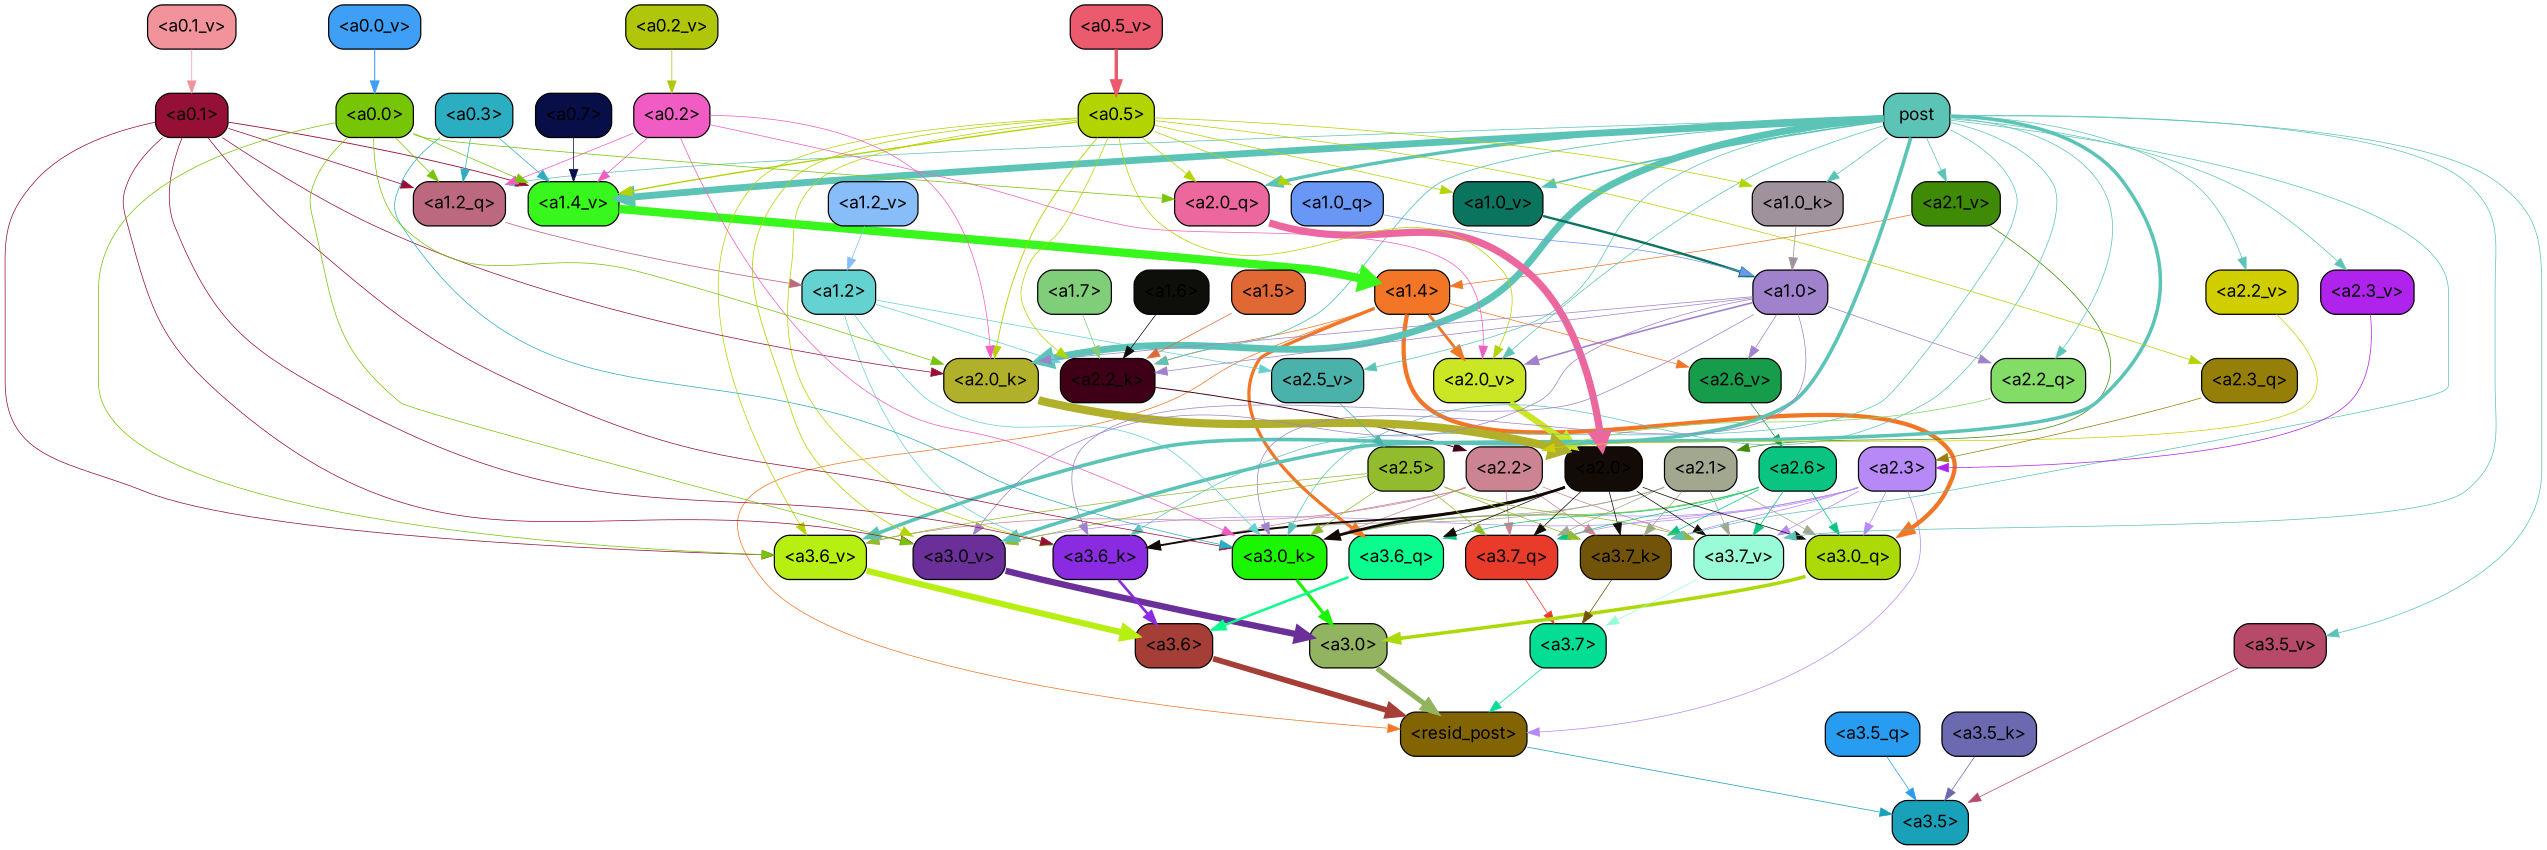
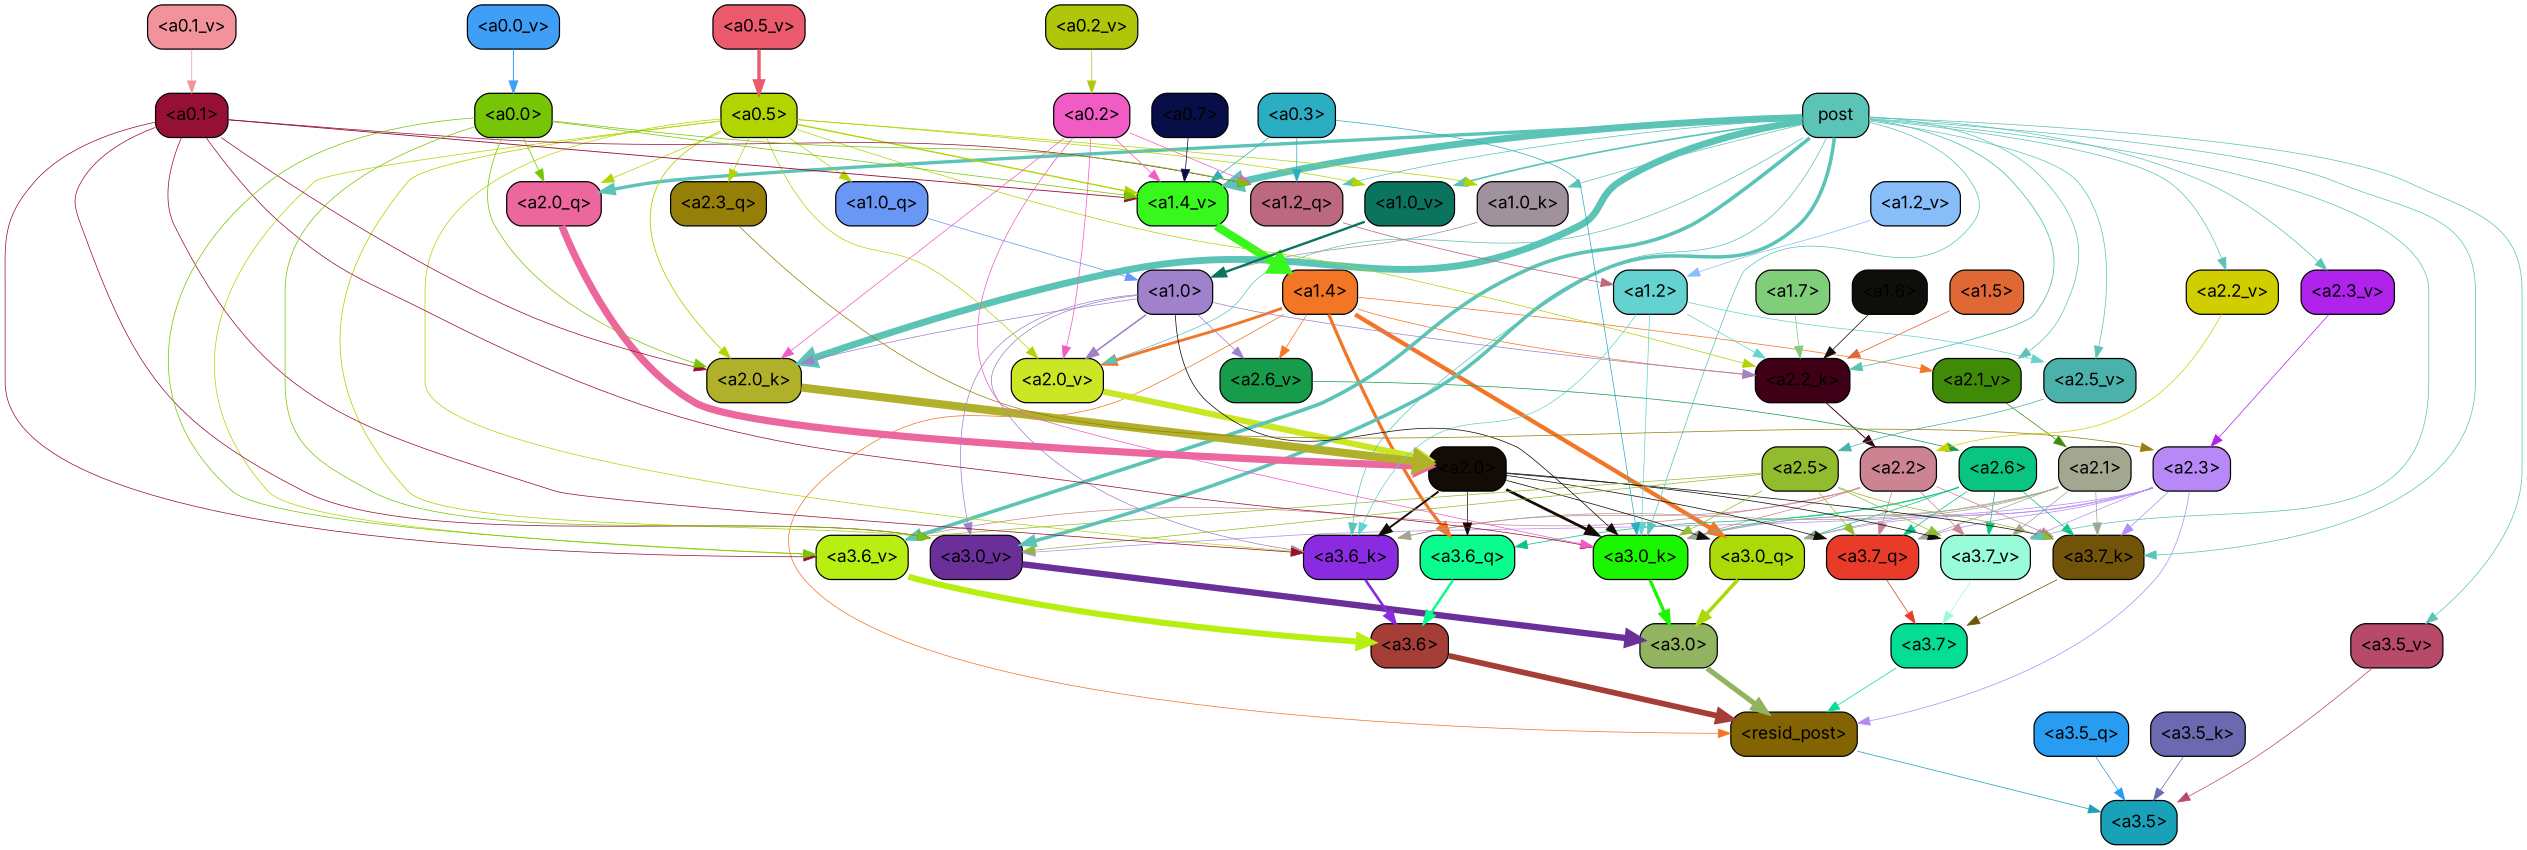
edge "<a2.1_v>" -> "<a1.4>": reversed
node "<a2.2_q>": removed
edge "<a1.0>" -> "<a3.0_k>": color #9f82cb -> #130b05
edge "<a2.6>" -> "<a3.0_k>": color #76c507 -> #0ac582
